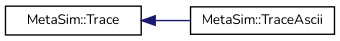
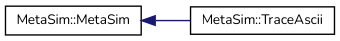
node "MetaSim::Trace": label "MetaSim::Trace" -> "MetaSim::MetaSim"
